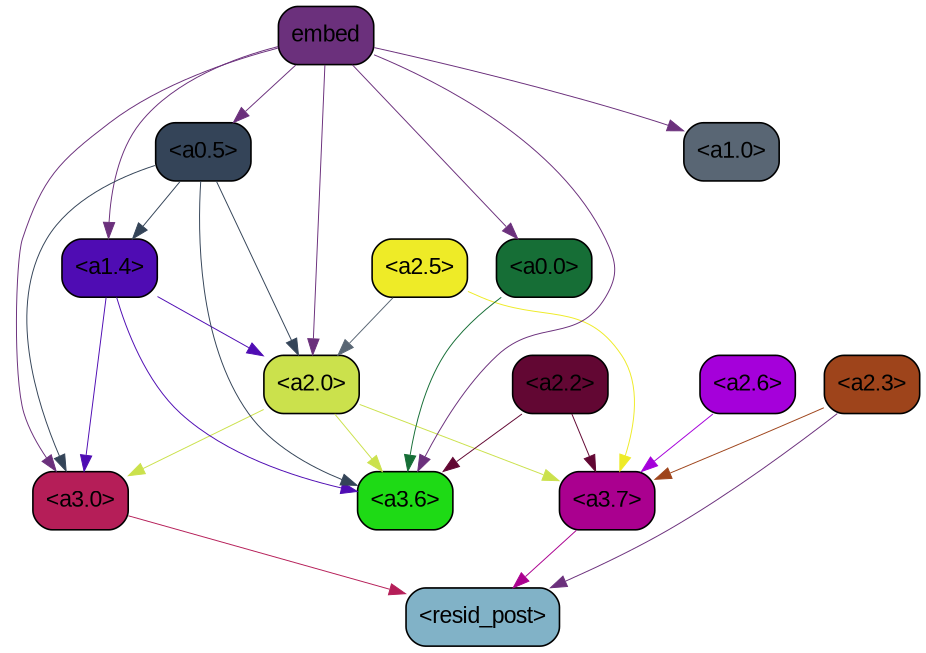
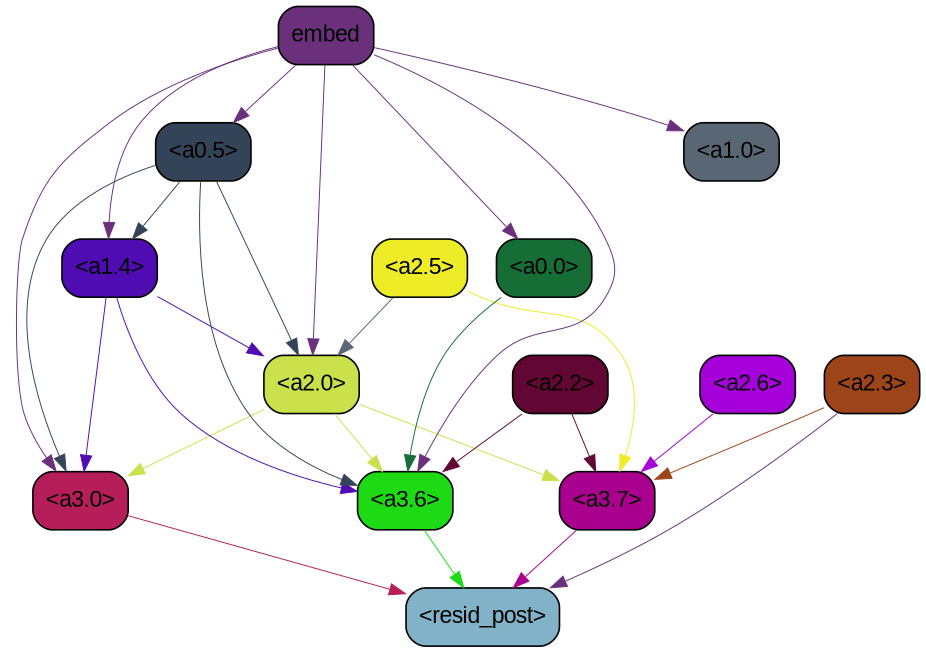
edge "<a3.6>" -> "<resid_post>": added
